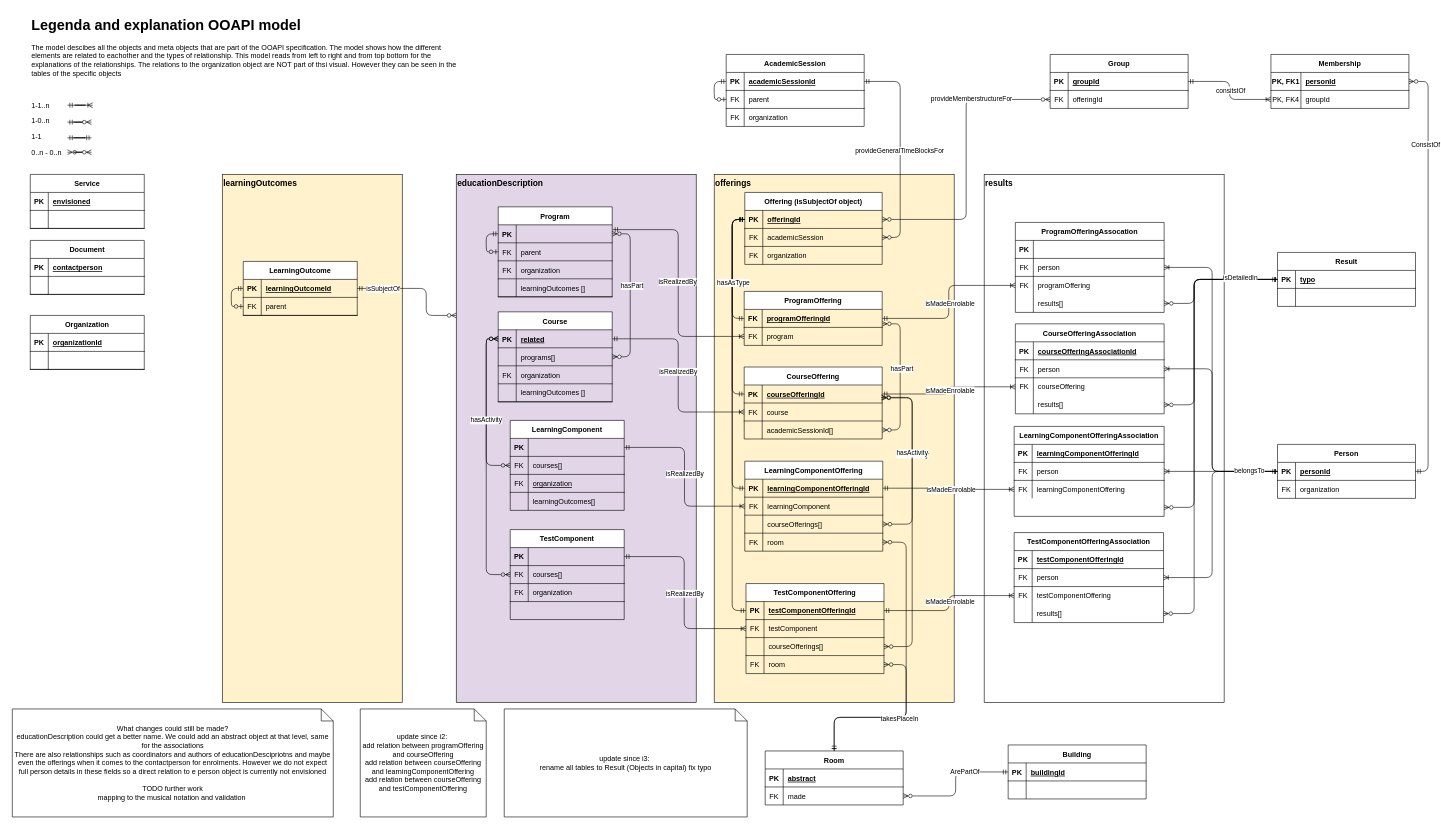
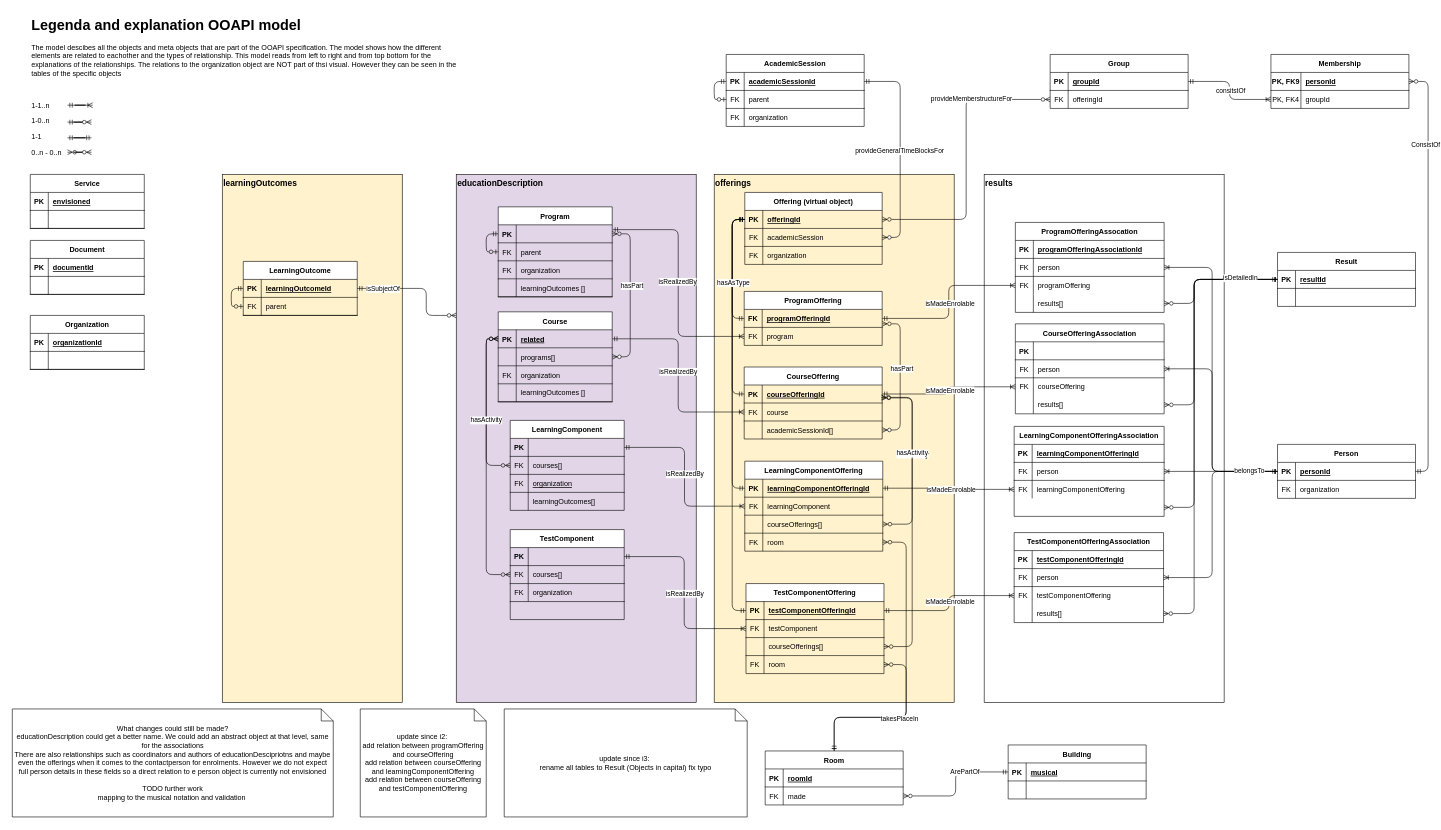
node "PK, FK1": label "PK, FK1" -> "PK, FK9"
node "Offering (isSubjectOf object)": label "Offering (isSubjectOf object)" -> "Offering (virtual object)"
node "programOfferingAssociationId": added
node "contactperson": label "contactperson" -> "documentId"
node "typo": label "typo" -> "resultId"
node "courseOfferingAssociationId": removed
node "buildingId": label "buildingId" -> "musical"
node "abstract": label "abstract" -> "roomId"
